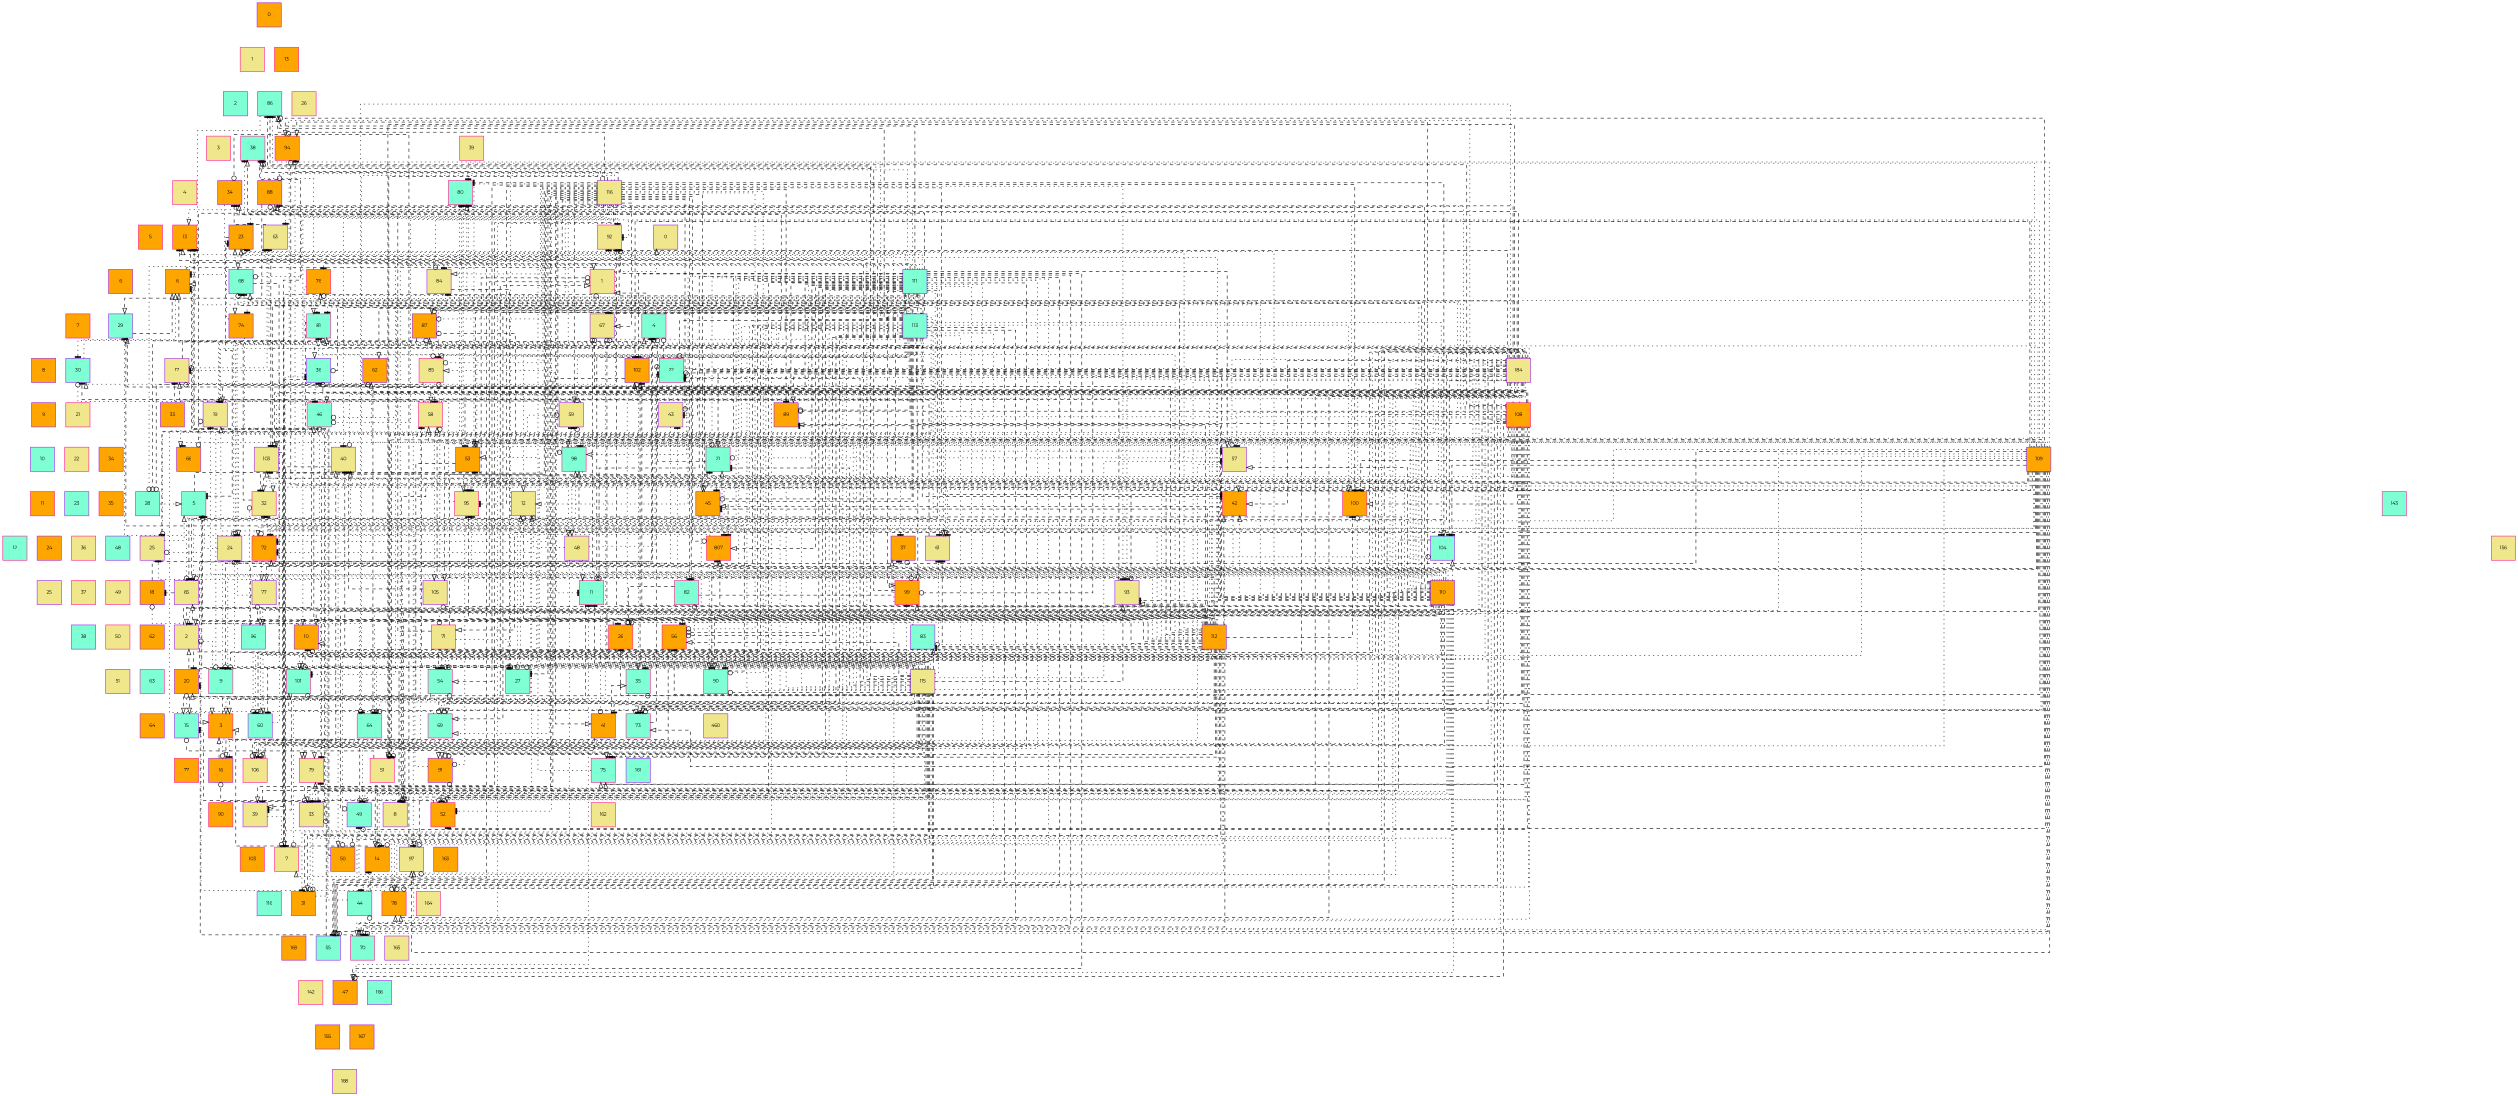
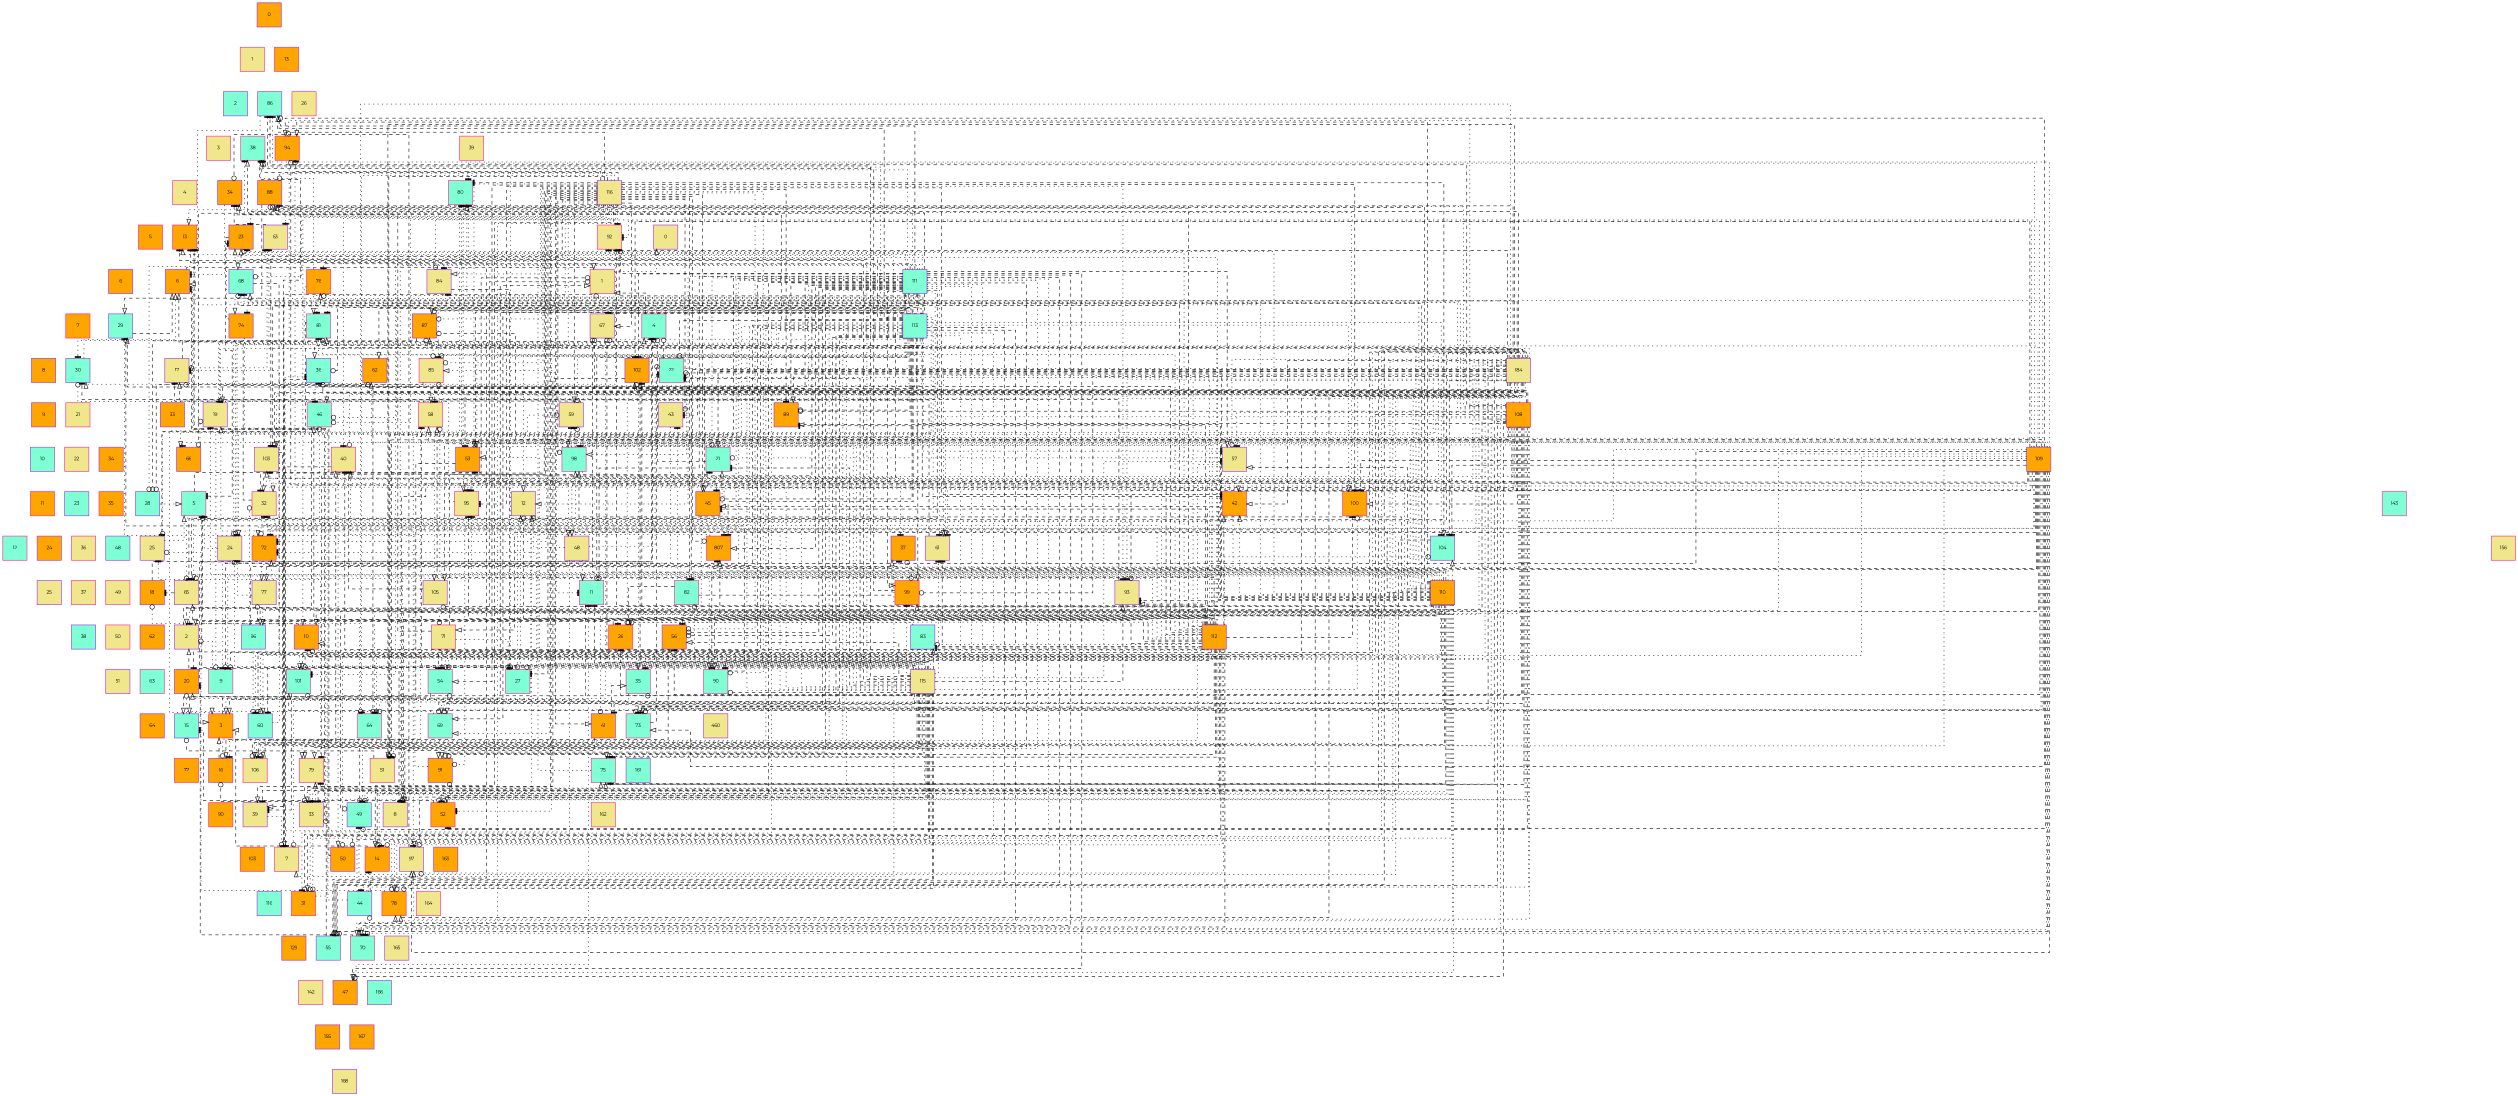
edge "112" -> "88": added
node "56": color deeppink -> purple
edge "110" -> "75": added
node "169": label "169" -> "129"
